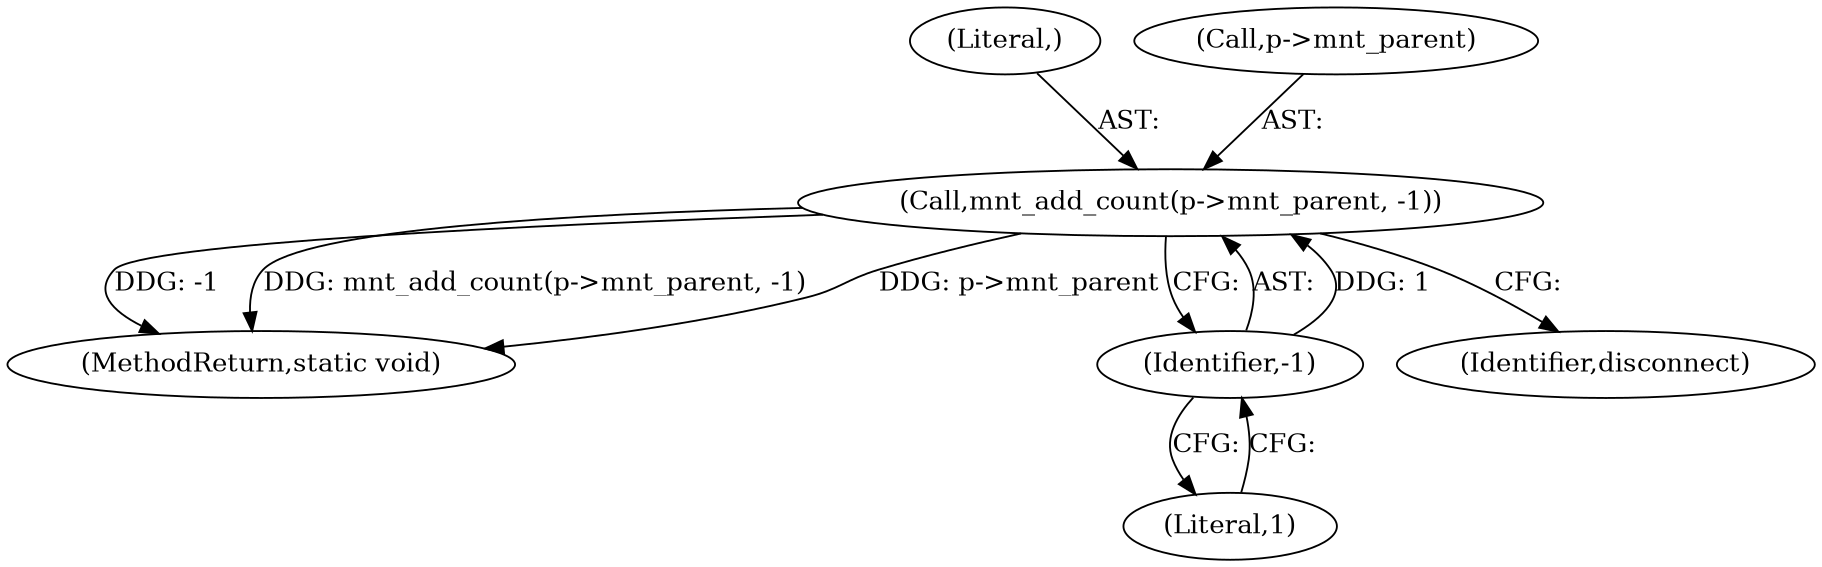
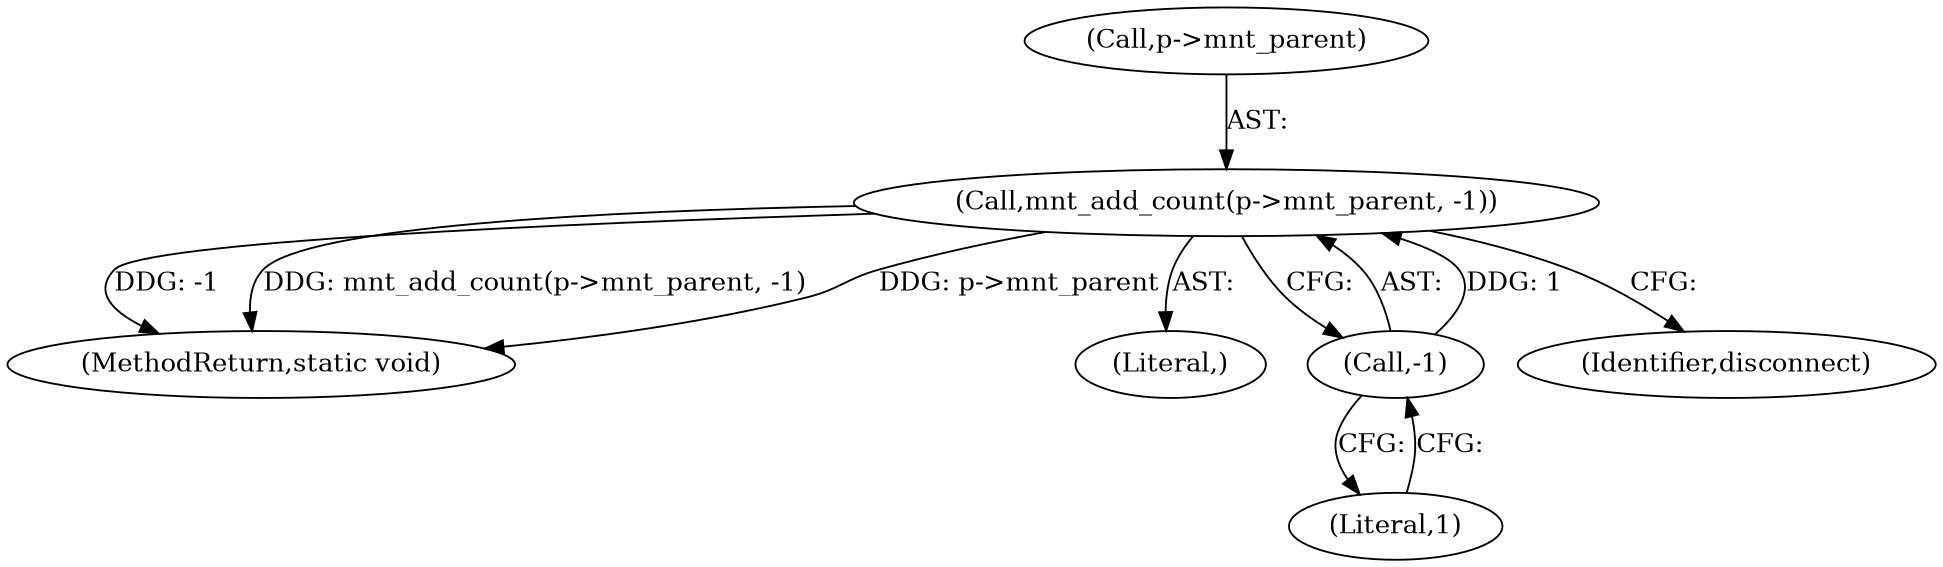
edge "(Literal,)" -> "(Call,mnt_add_count(p->mnt_parent, -1))": reversed
node "(Identifier,-1)": label "(Identifier,-1)" -> "(Call,-1)"
